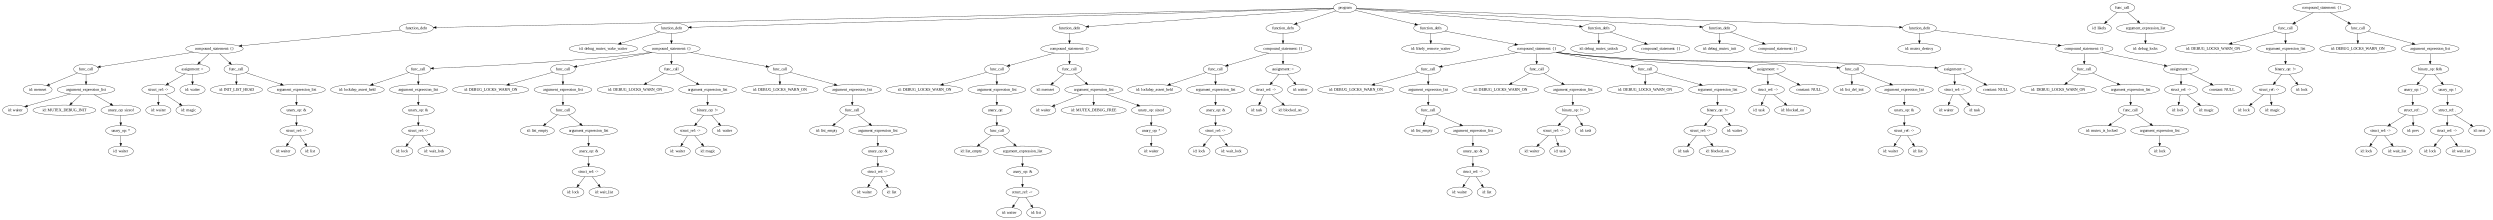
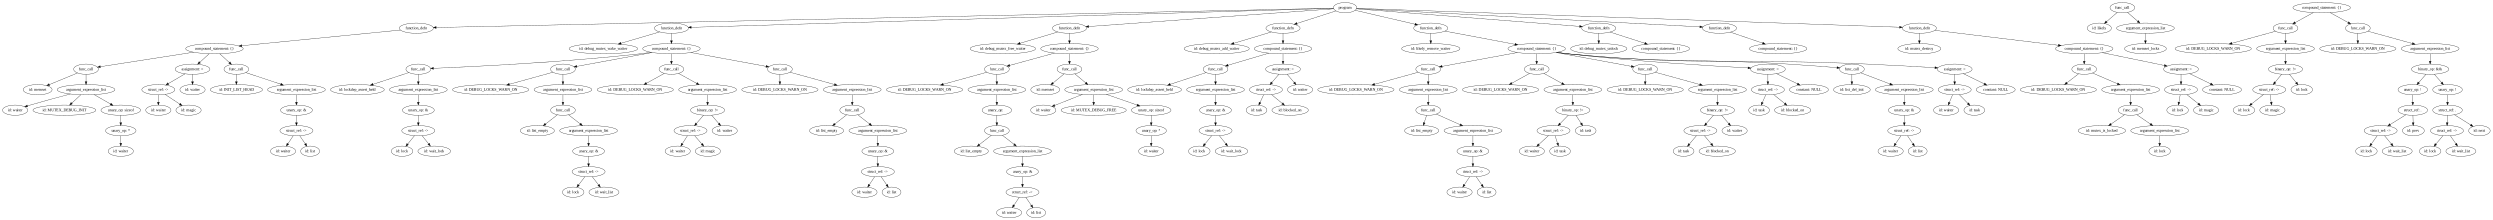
node "id: debug_mutex_free_waiter": added
node "id: debug_mutex_add_waiter": added
node "id: debug_mutex_init": removed
node "id: debug_locks": label "id: debug_locks" -> "id: memset_locks"
